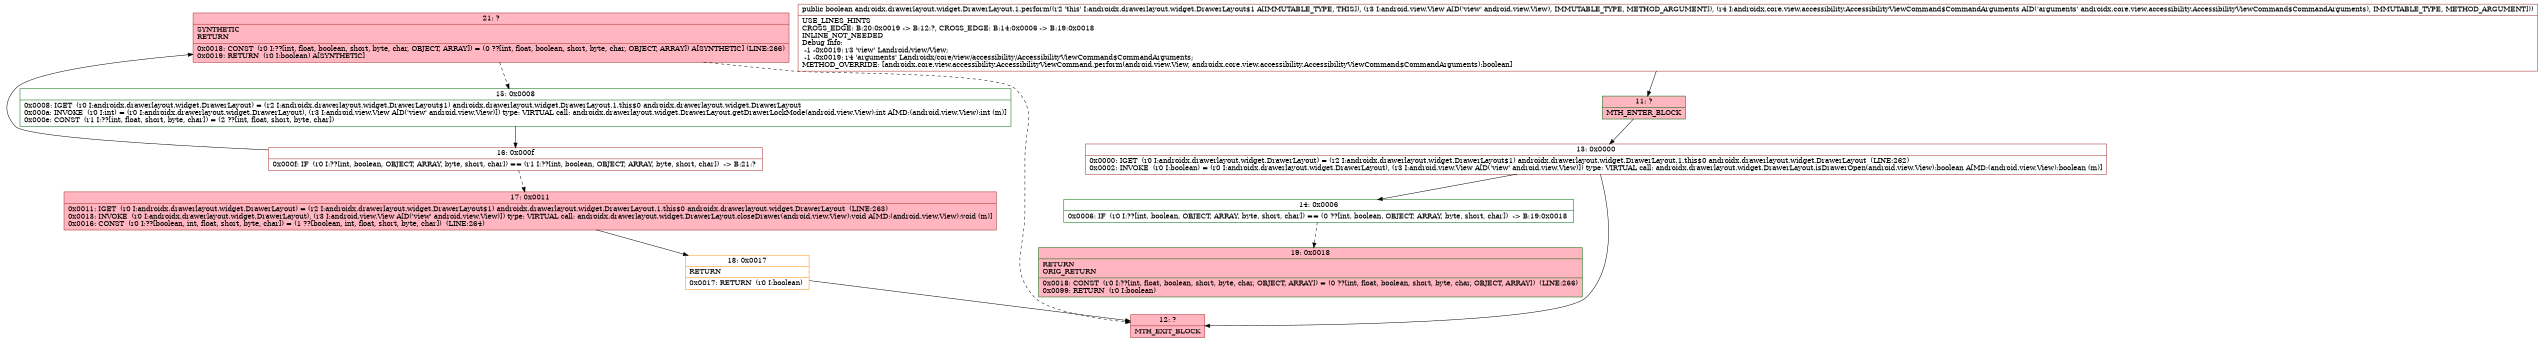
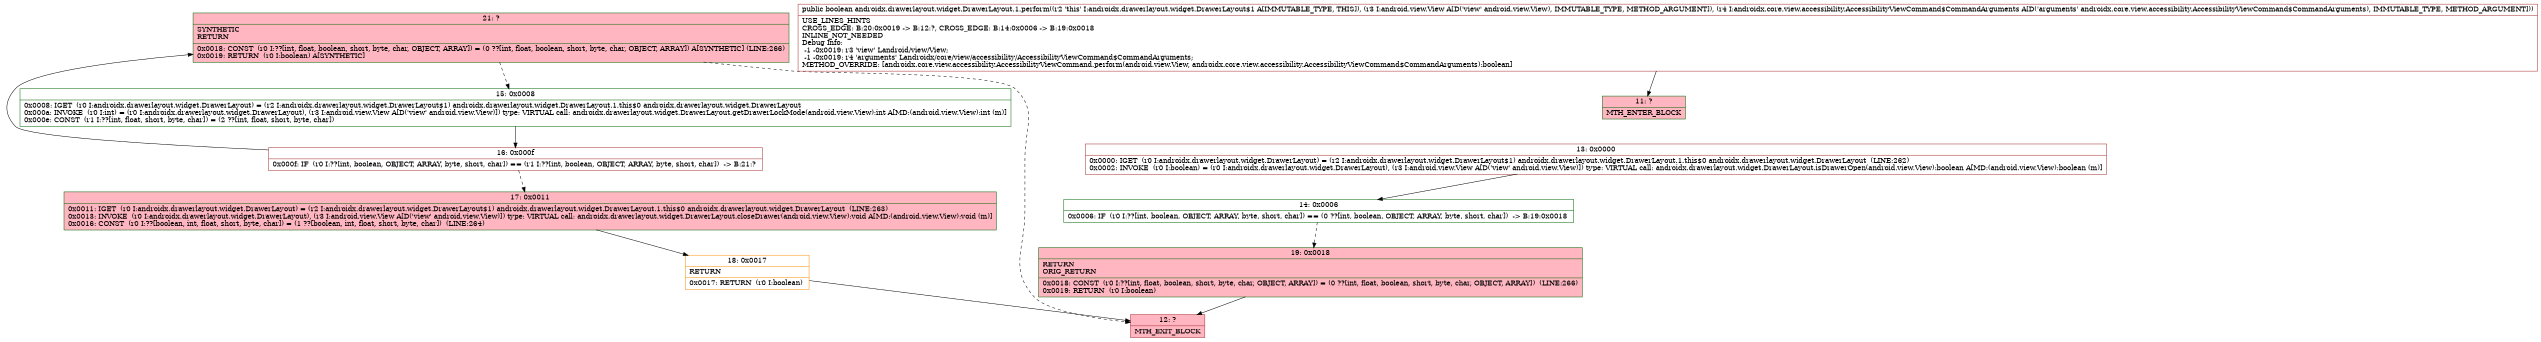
node "21: ?": color brown -> darkgreen
edge "11: ?" -> "13: 0x0000": removed
node "17: 0x0011": color brown -> darkgreen
node "19: 0x0018": text "0x0099: RETURN  (r0 I:boolean)" -> "0x0019: RETURN  (r0 I:boolean)"
edge "13: 0x0000" -> "12: ?": now "19: 0x0018" -> "12: ?"
